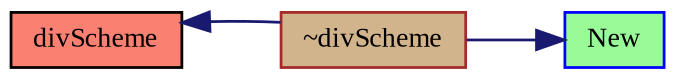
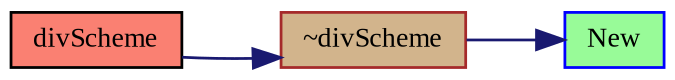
edge "~divScheme" -> "divScheme": reversed
